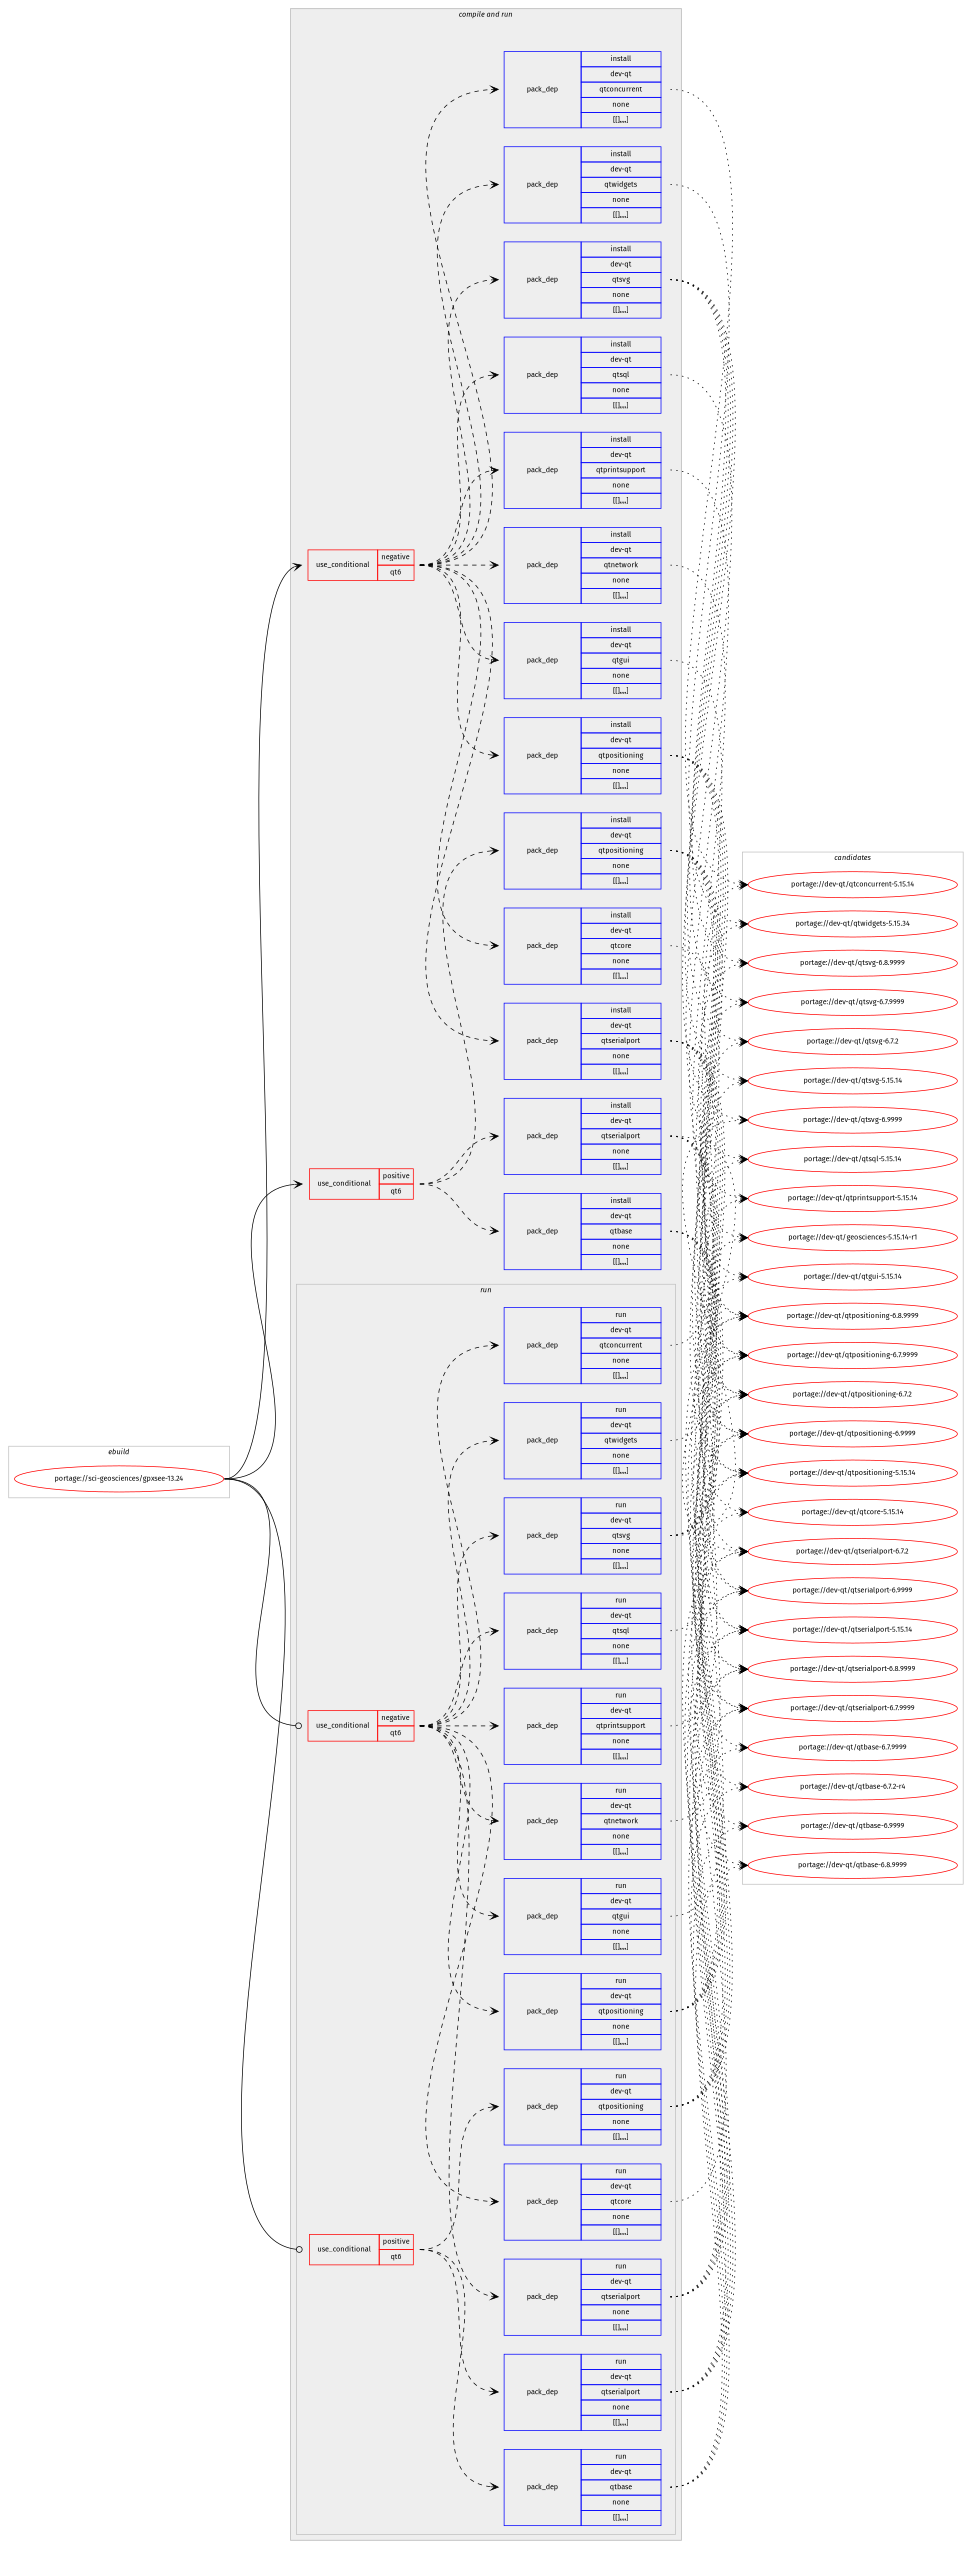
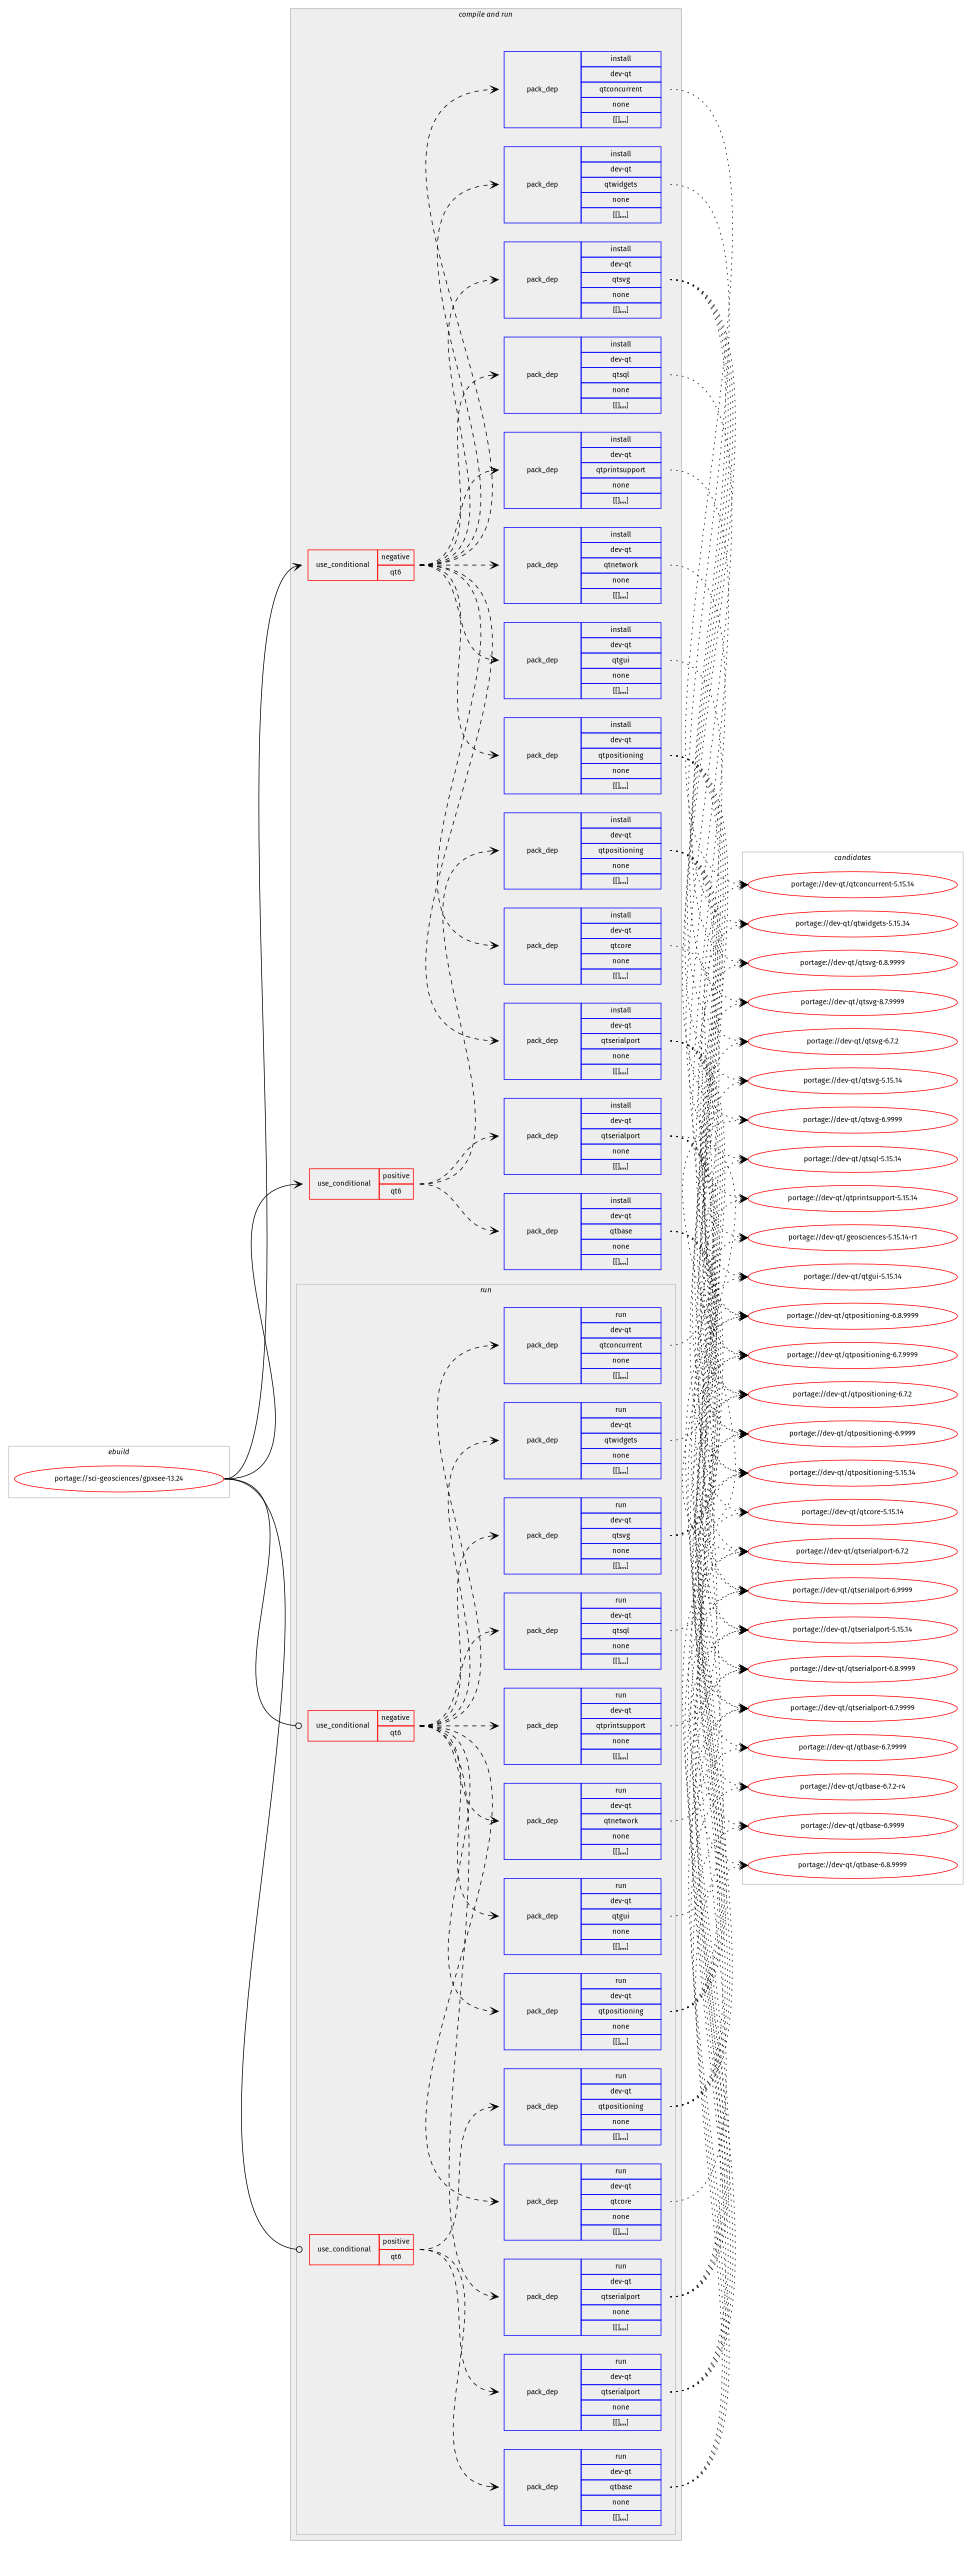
node "portage://dev-qt/qtsvg-6.7.9999": label "portage://dev-qt/qtsvg-6.7.9999" -> "portage://dev-qt/qtsvg-8.7.9999"
